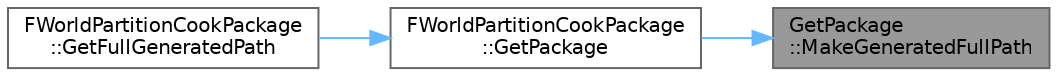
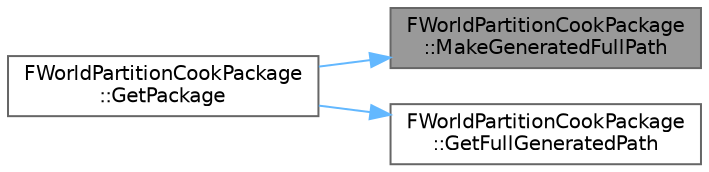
edge "FWorldPartitionCookPackage ::GetFullGeneratedPath" -> "FWorldPartitionCookPackage ::GetPackage": reversed
node "GetPackage ::MakeGeneratedFullPath": label "GetPackage ::MakeGeneratedFullPath" -> "FWorldPartitionCookPackage ::MakeGeneratedFullPath"
